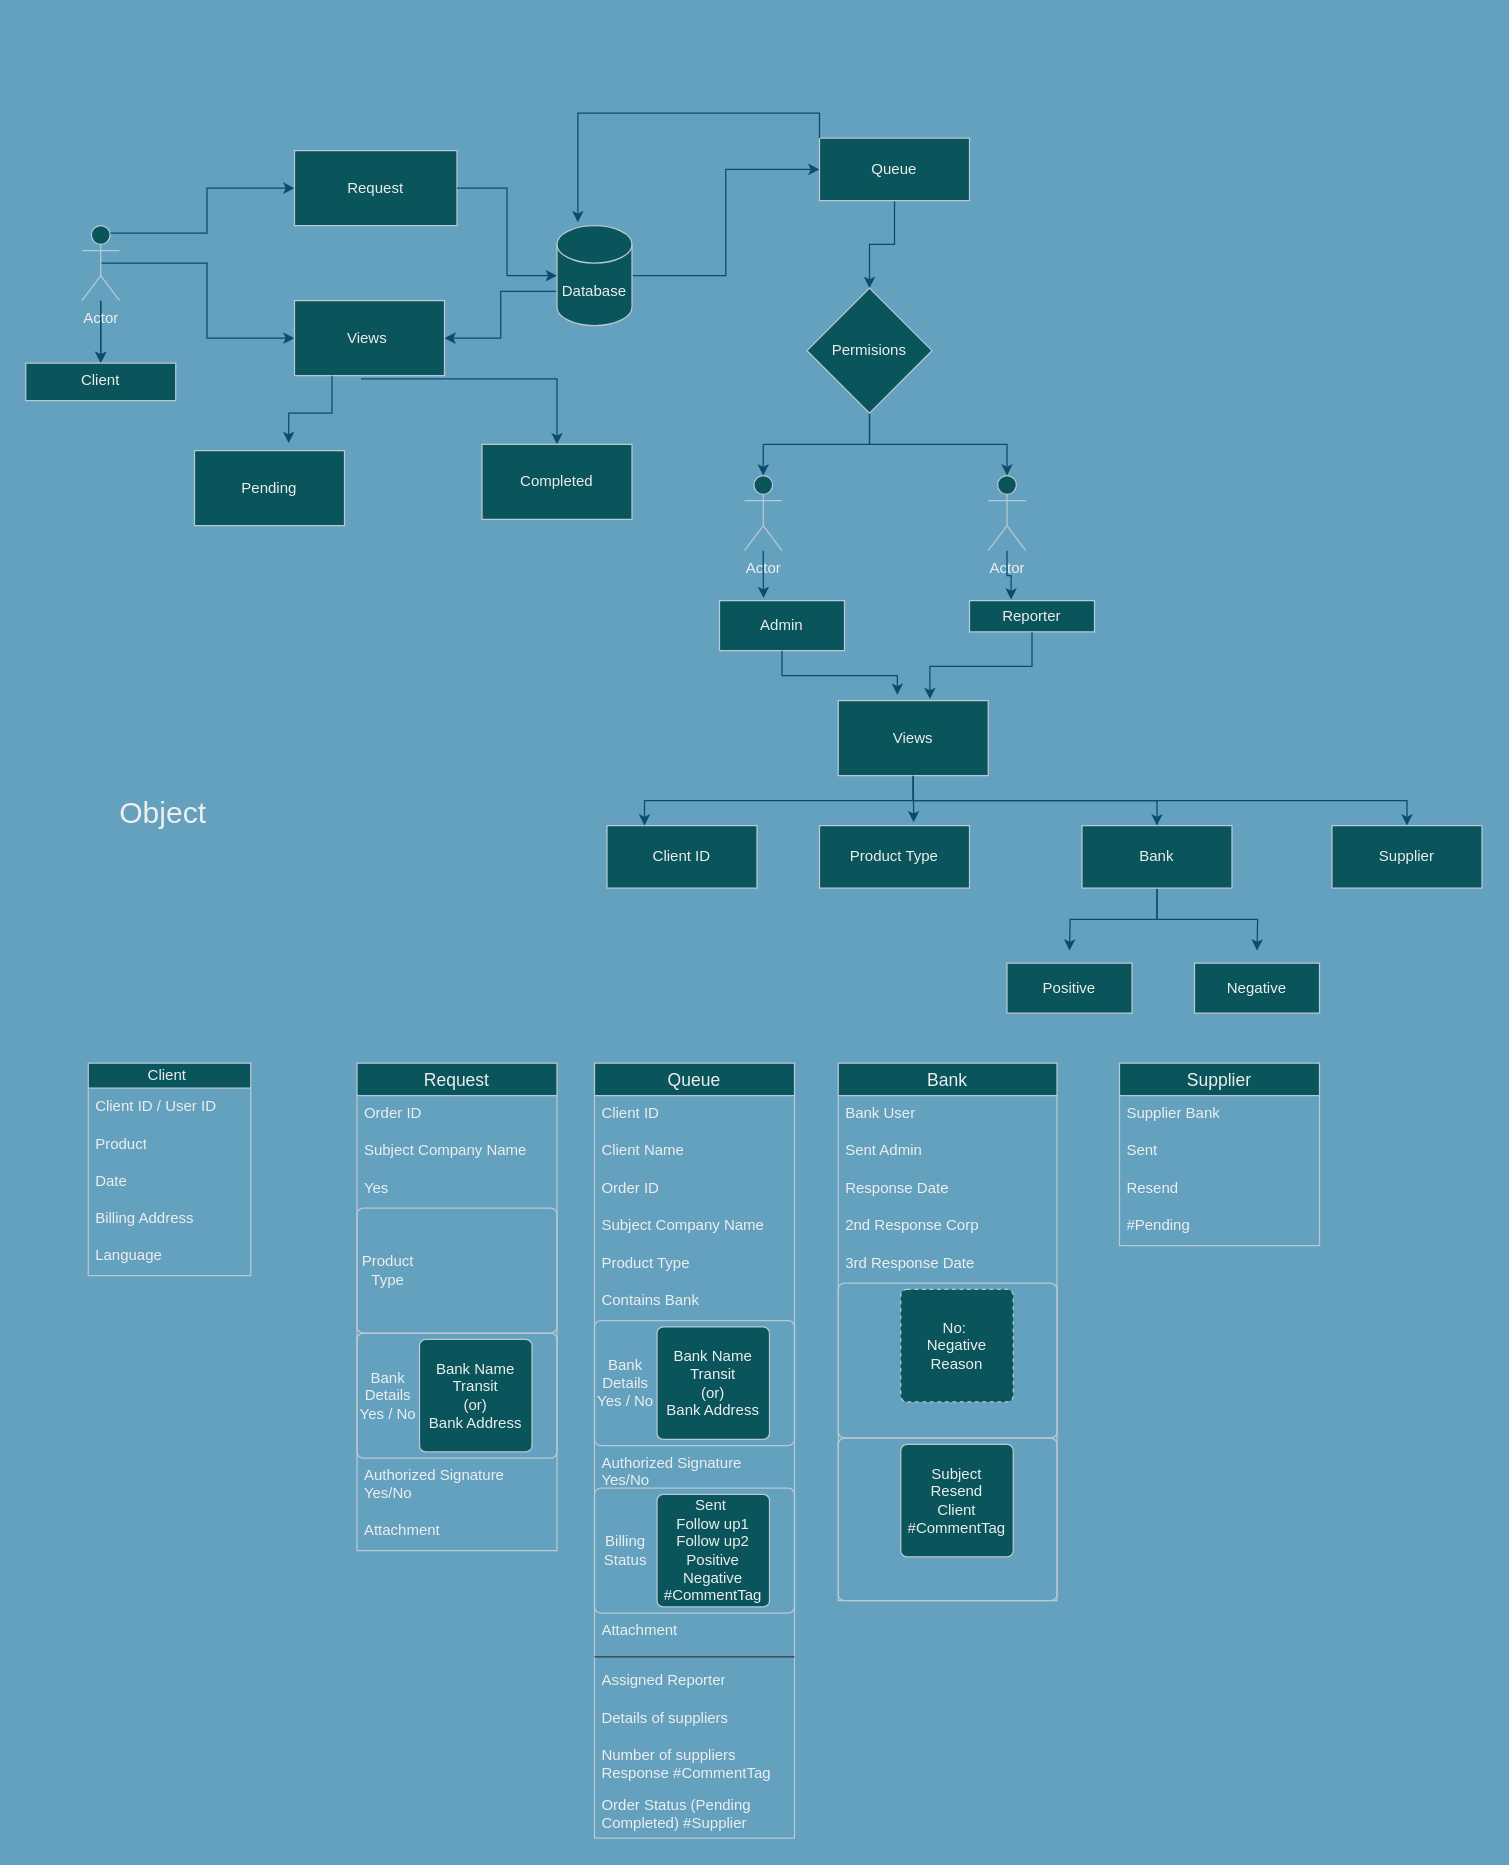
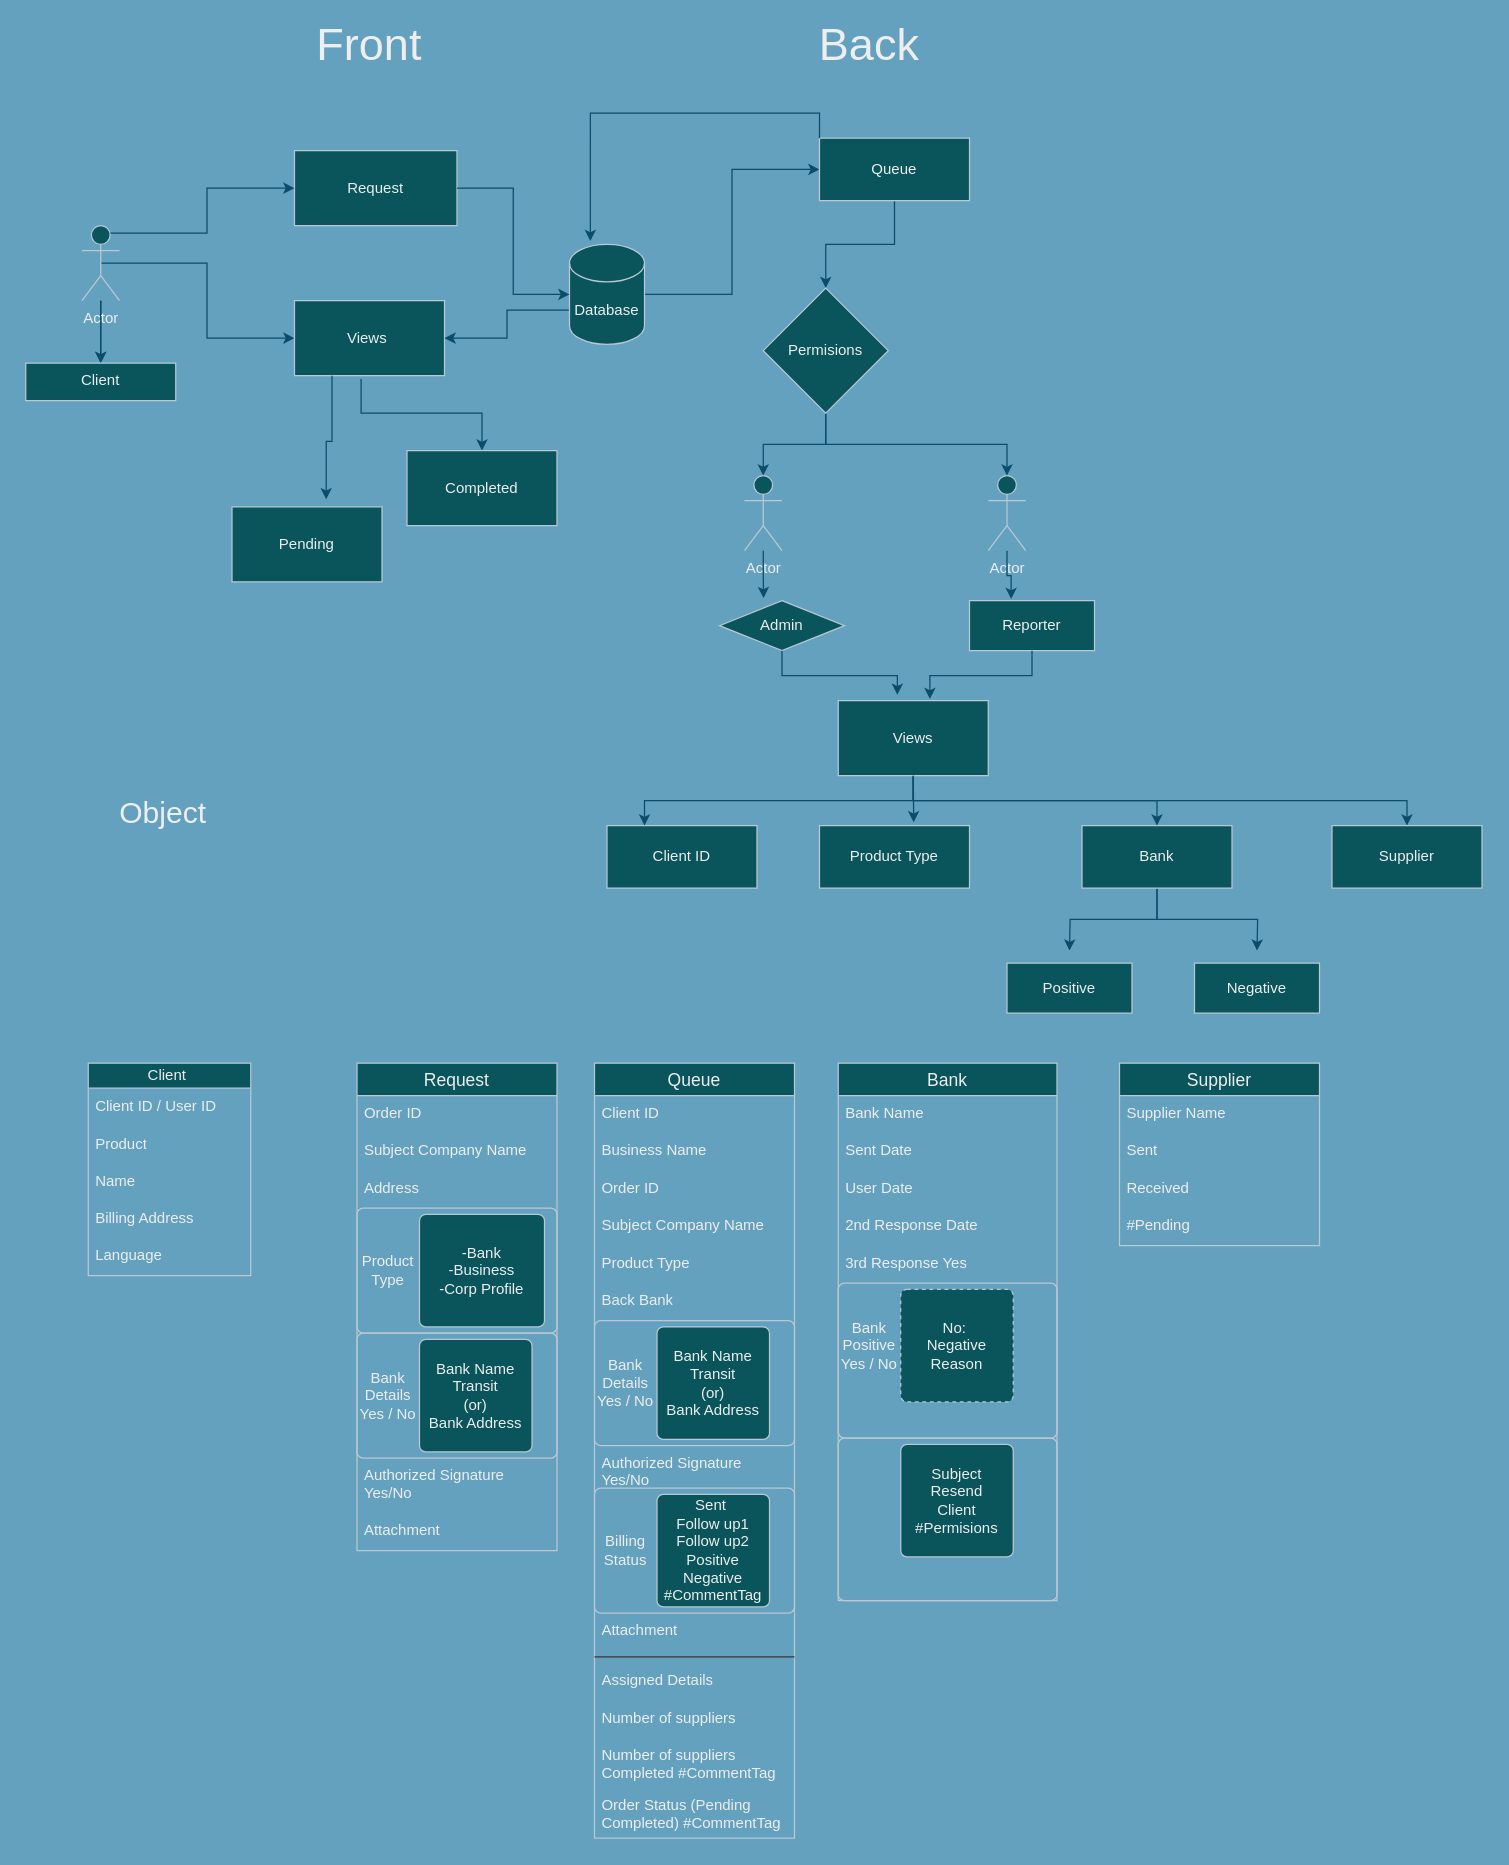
node "Front": added
node "Back": added
node "Database": moved (594, 276) -> (607, 294)
node "Permisions": moved (869, 351) -> (826, 351)
node "Completed": moved (557, 482) -> (482, 488)
node "Pending": moved (269, 488) -> (307, 544)
node "Reporter": size 125x31 -> 125x50
node "Admin": shape rectangle -> diamond
node "Bank User": label "Bank User" -> "Bank Name"
node "Supplier Bank": label "Supplier Bank" -> "Supplier Name"
node "Client Name": label "Client Name" -> "Business Name"
node "Sent Admin": label "Sent Admin" -> "Sent Date"
node "Date": label "Date" -> "Name"
node "Yes": label "Yes" -> "Address"
node "Response Date": label "Response Date" -> "User Date"
node "Resend": label "Resend" -> "Received"
node "2nd Response Corp": label "2nd Response Corp" -> "2nd Response Date"
node "3rd Response Date": label "3rd Response Date" -> "3rd Response Yes"
node "-Bank -Business -Corp Profile": added
node "Contains Bank": label "Contains Bank" -> "Back Bank"
node "Bank Positive Yes / No": added
node "Subject Resend Client #CommentTag": label "Subject Resend Client #CommentTag" -> "Subject Resend Client #Permisions"
node "Assigned Reporter": label "Assigned Reporter" -> "Assigned Details"
node "Details of suppliers": label "Details of suppliers" -> "Number of suppliers"
node "Number of suppliers Response #CommentTag": label "Number of suppliers Response #CommentTag" -> "Number of suppliers Completed #CommentTag"
node "Order Status (Pending Completed) #Supplier": label "Order Status (Pending Completed) #Supplier" -> "Order Status (Pending Completed) #CommentTag"
